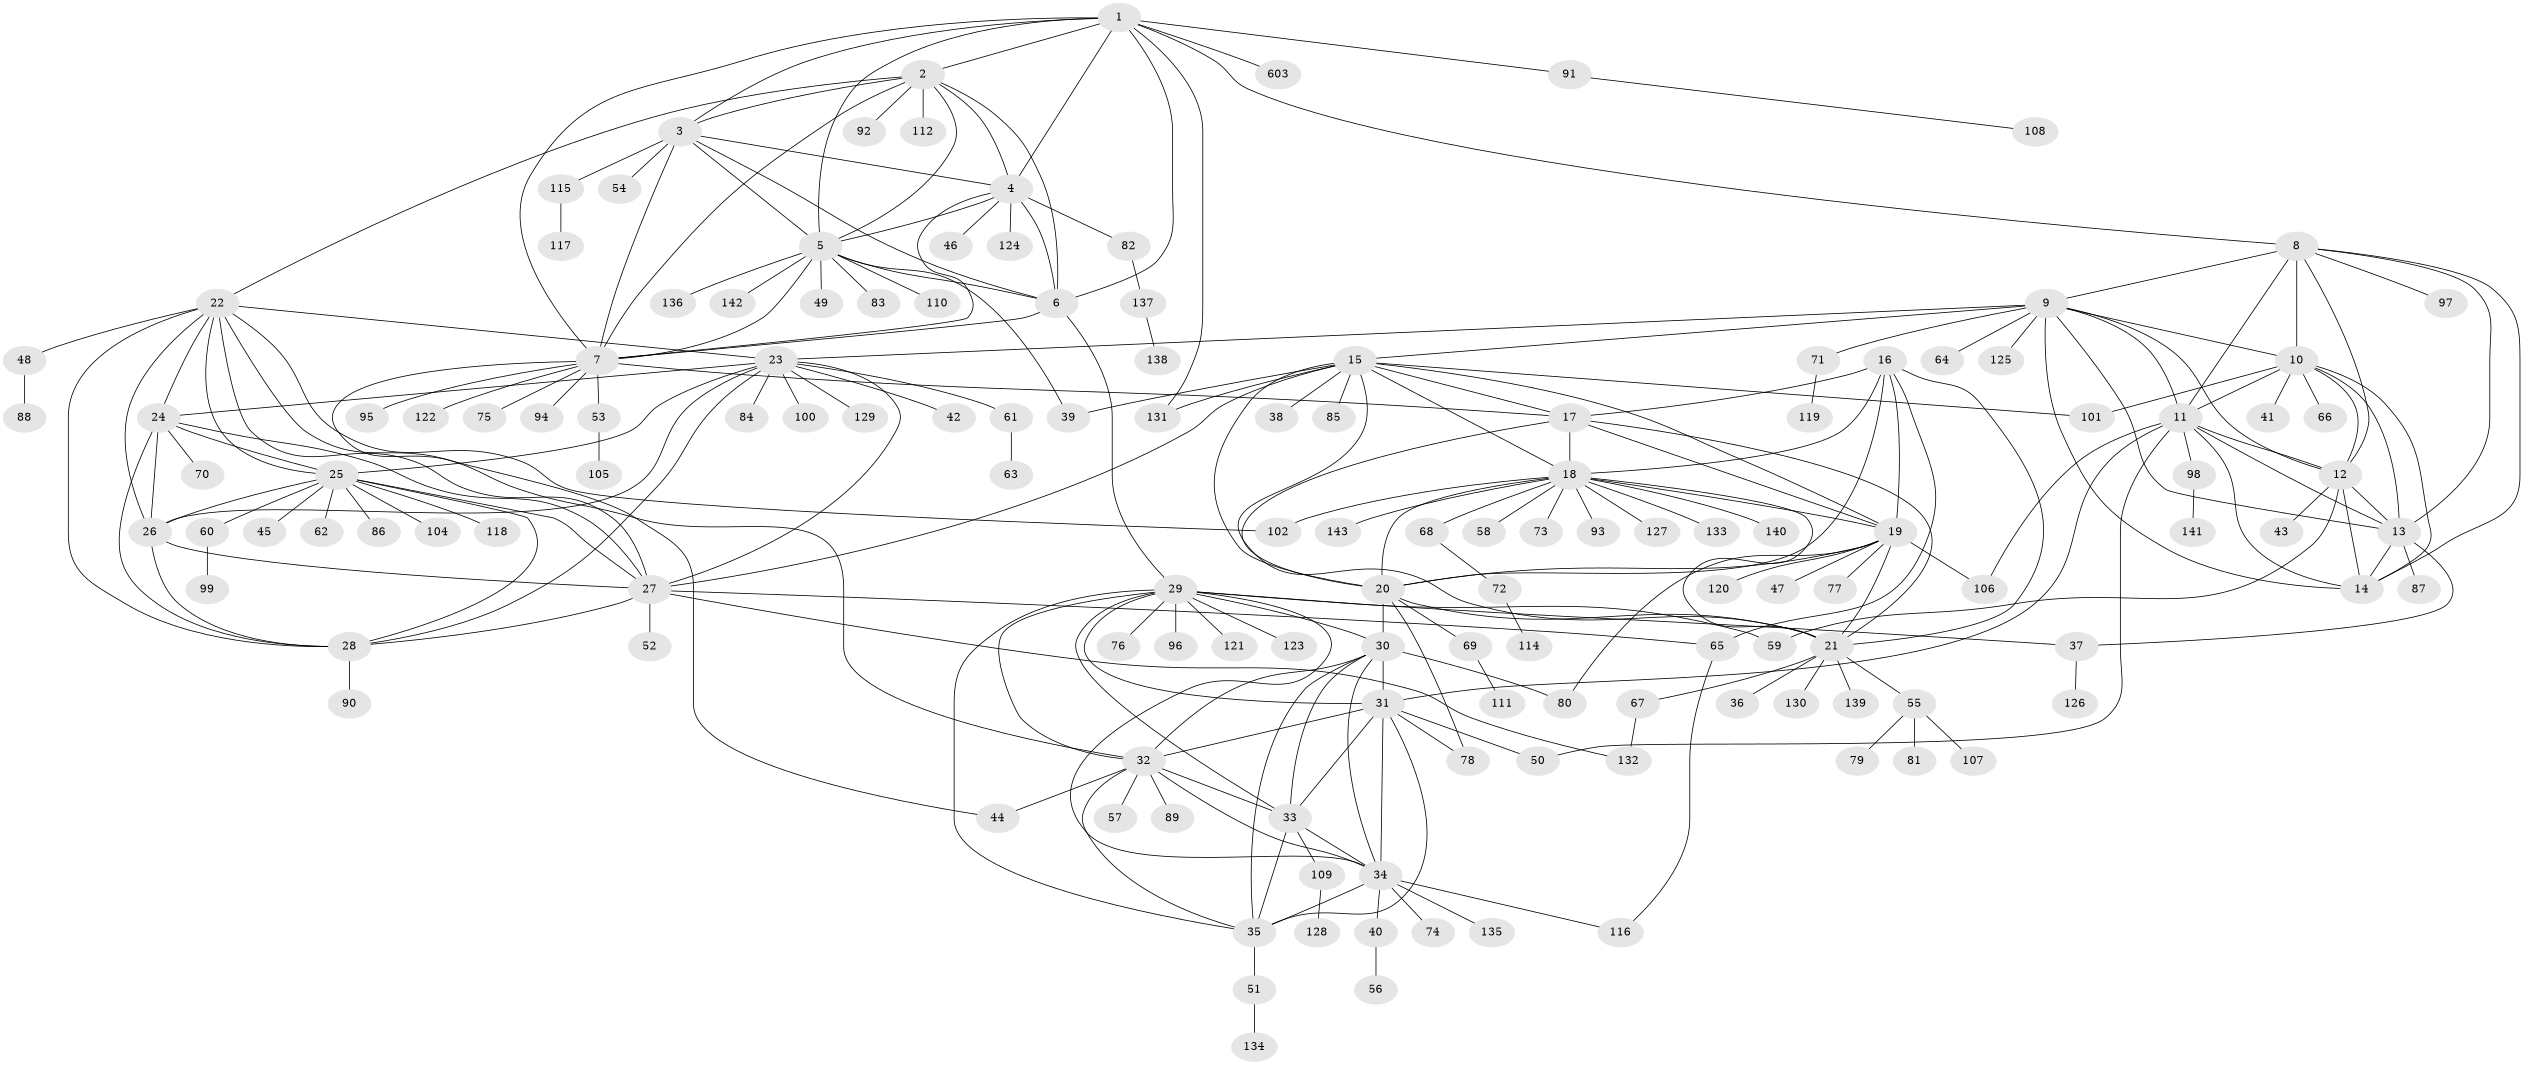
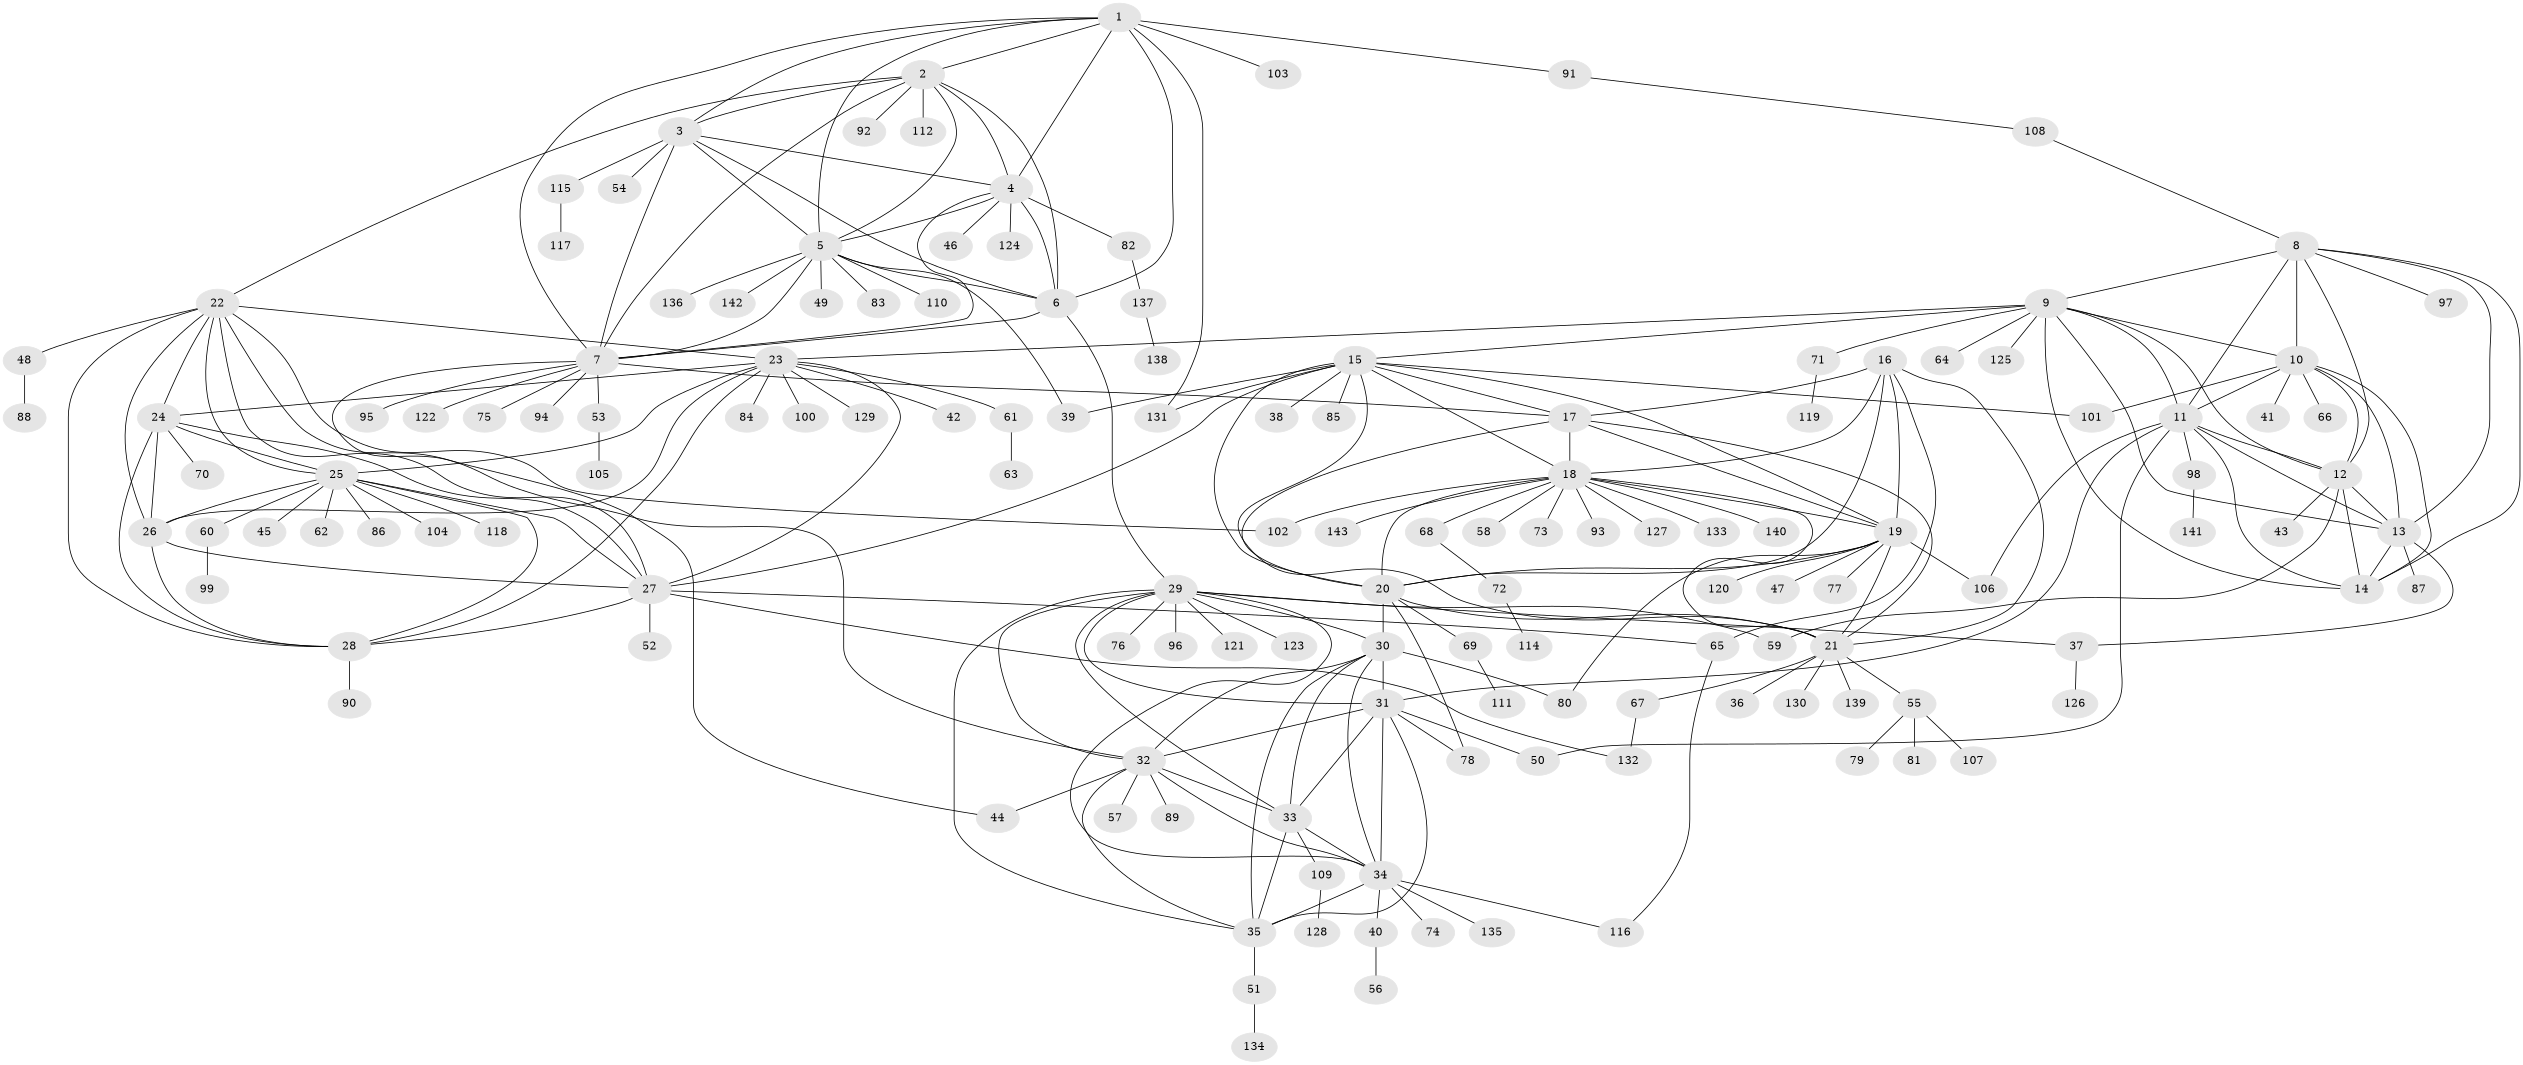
node "603": label "603" -> "103"
edge "1" -- "8": now "108" -- "8"
